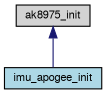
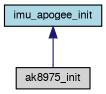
edge "imu_apogee_init" -> "ak8975_init": reversed
